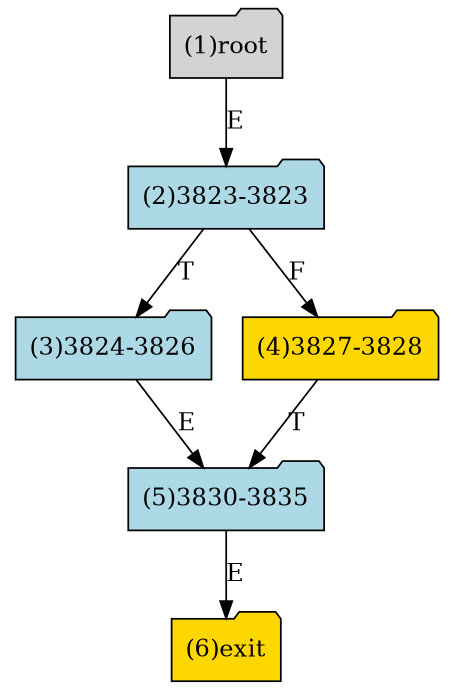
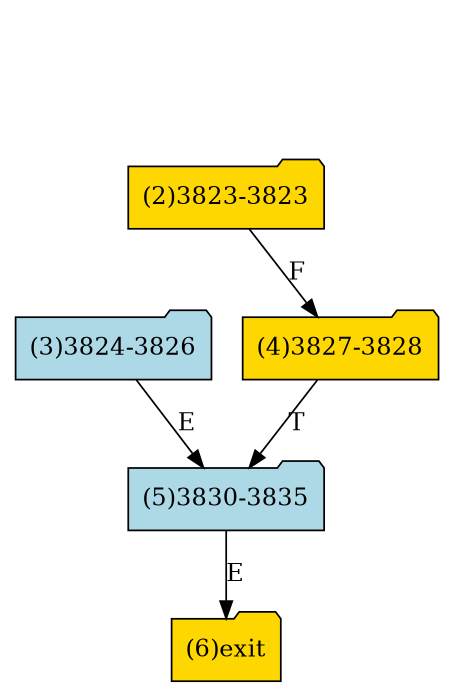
node "(1)root": removed
node "(2)3823-3823": fillcolor lightblue -> gold
edge "(2)3823-3823" -> "(3)3824-3826": removed, label "T"
